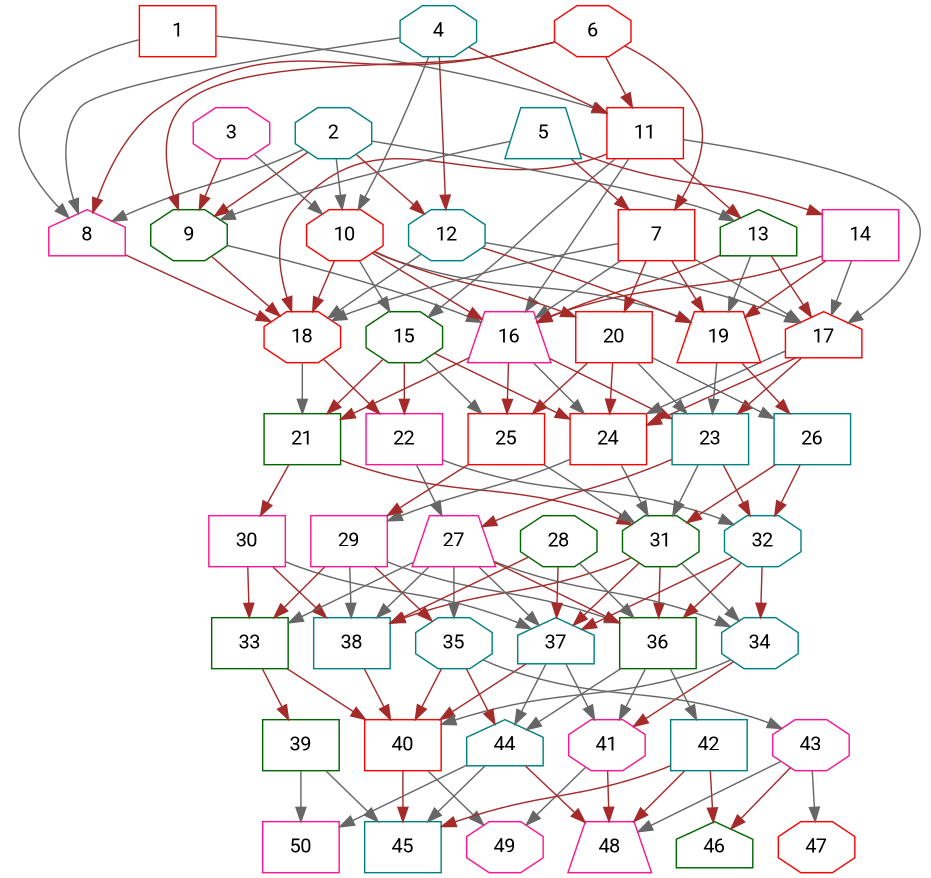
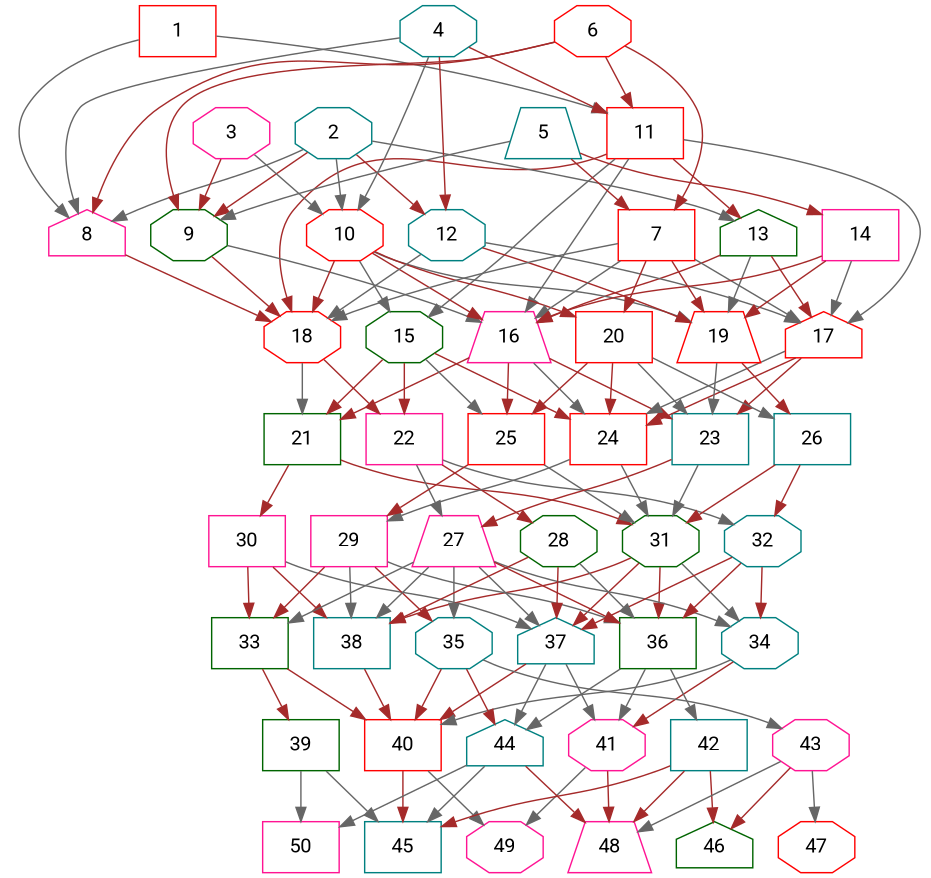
edge "22" -> "28": added
edge "23" -> "32": removed
